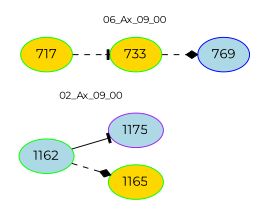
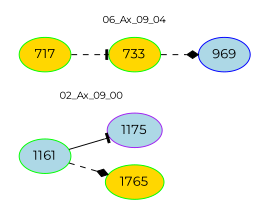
cluster "06_Ax_09_00": label "06_Ax_09_00" -> "06_Ax_09_04"
node "769": label "769" -> "969"
node "1162": label "1162" -> "1161"
node "1165": label "1165" -> "1765"
